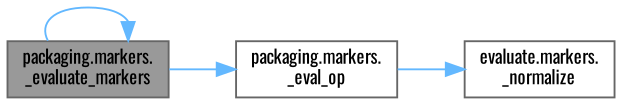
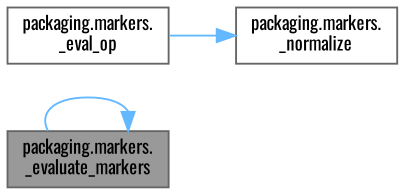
edge "packaging.markers. _evaluate_markers" -> "packaging.markers. _eval_op": removed
node "evaluate.markers. _normalize": label "evaluate.markers. _normalize" -> "packaging.markers. _normalize"
